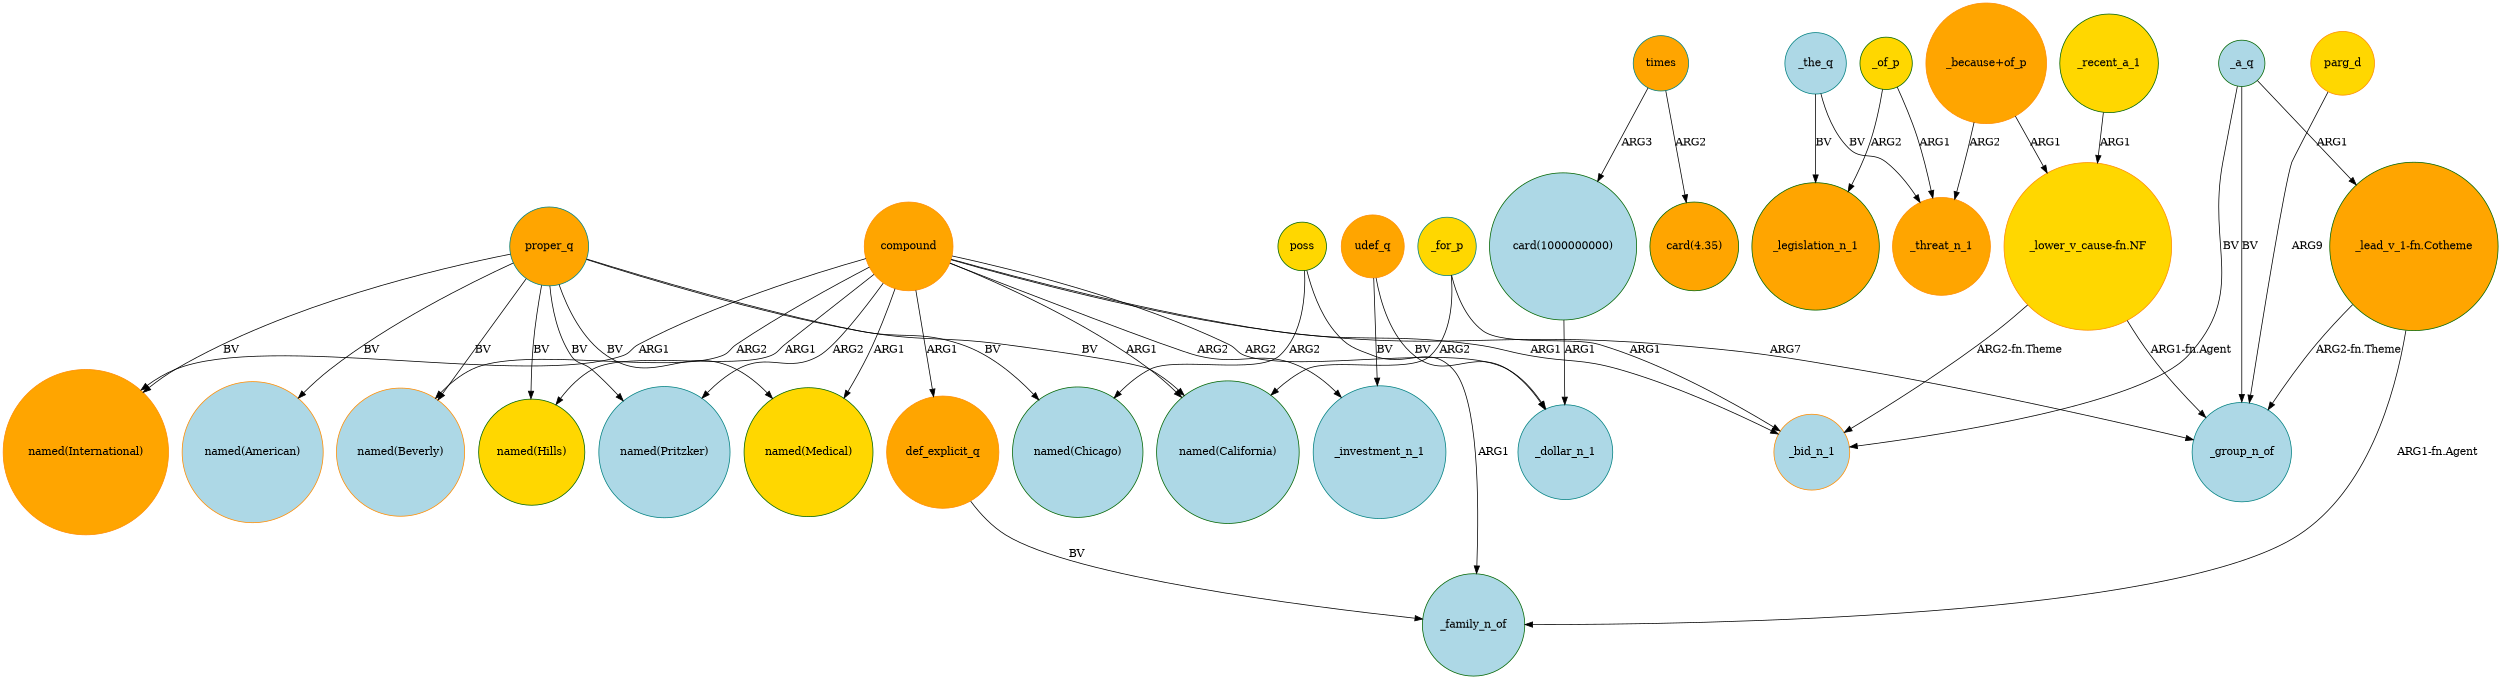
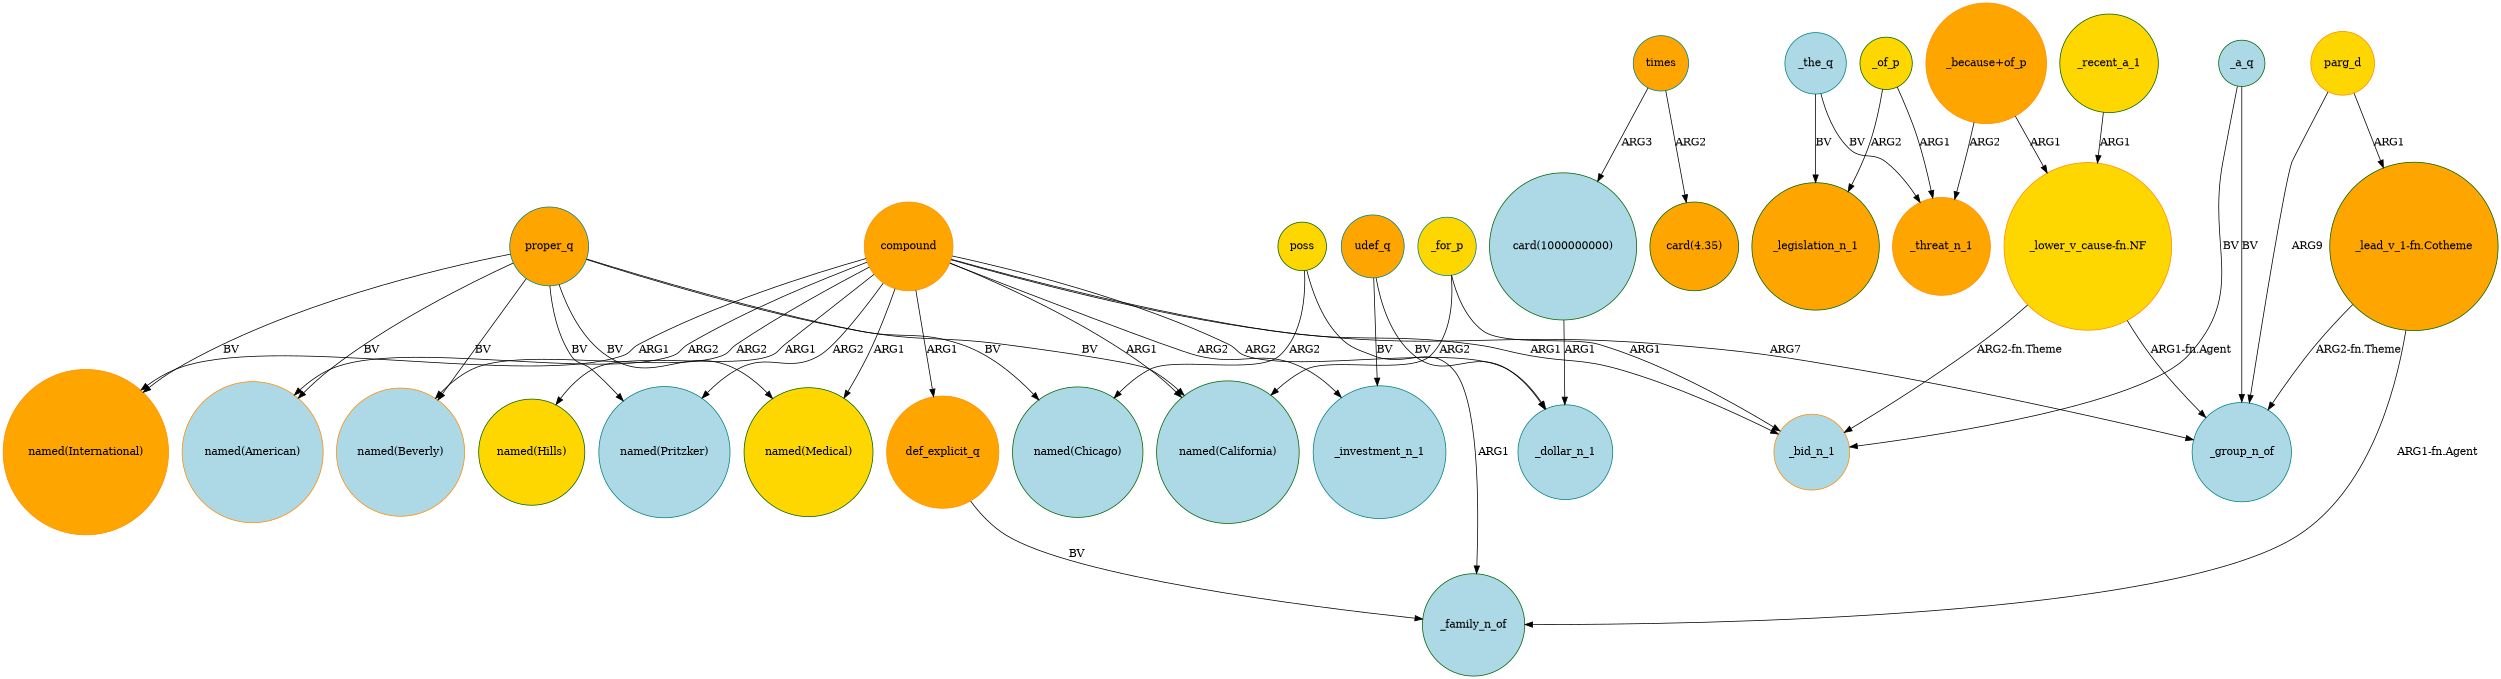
edge "_a_q" -> "_lead_v_1-fn.Cotheme": now "parg_d" -> "_lead_v_1-fn.Cotheme"
node "udef_q": color darkorange -> teal
edge "proper_q" -> "named(Hills)": removed, label "BV"
edge "compound" -> "named(American)": added, label "ARG2"
